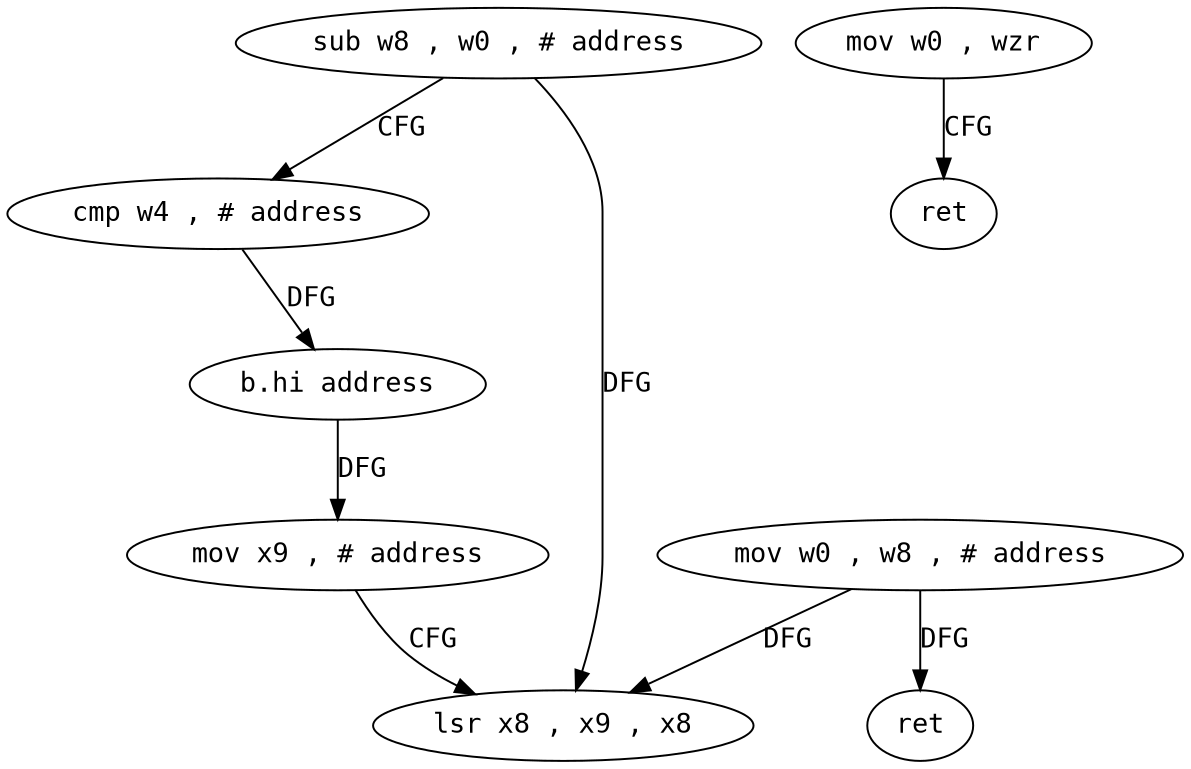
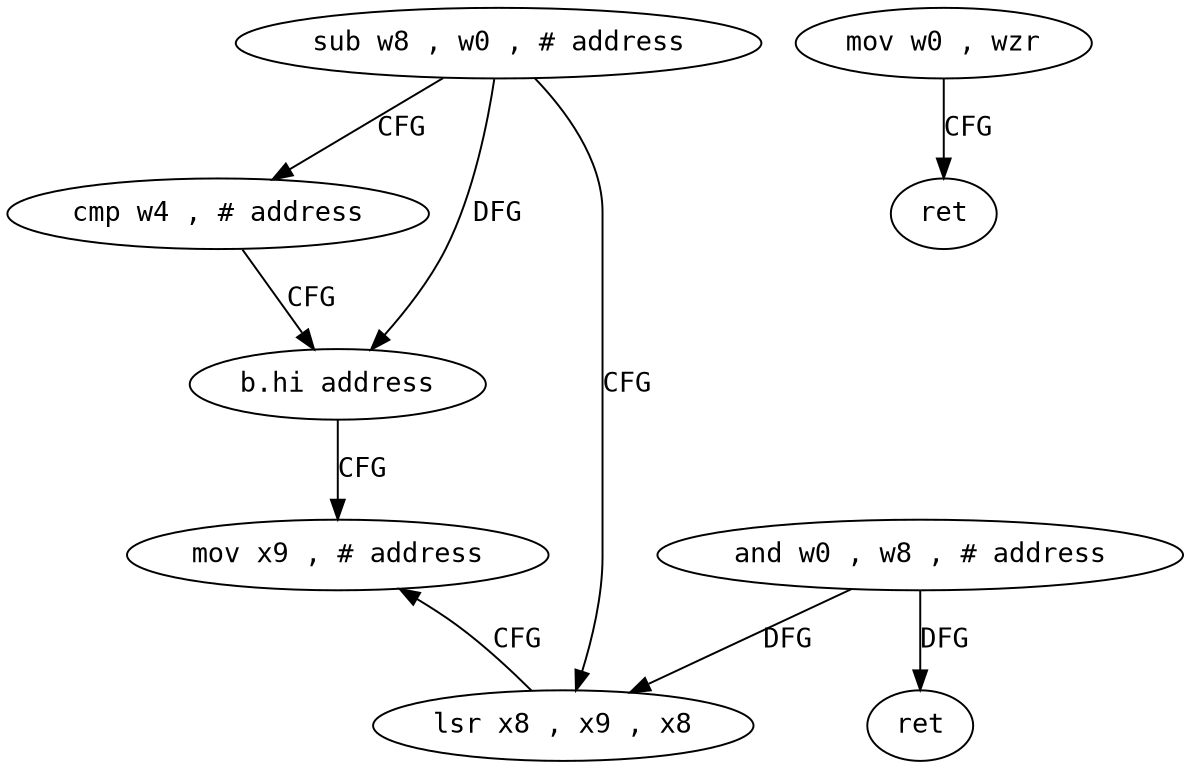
edge "sub w8 , w0 , # address" -> "b.hi address": added, label "DFG"
edge "cmp w4 , # address" -> "b.hi address": label "DFG" -> "CFG"
edge "sub w8 , w0 , # address" -> "lsr x8 , x9 , x8": label "DFG" -> "CFG"
edge "b.hi address" -> "mov x9 , # address": label "DFG" -> "CFG"
node "mov w0 , w8 , # address": label "mov w0 , w8 , # address" -> "and w0 , w8 , # address"
edge "mov x9 , # address" -> "lsr x8 , x9 , x8": reversed
